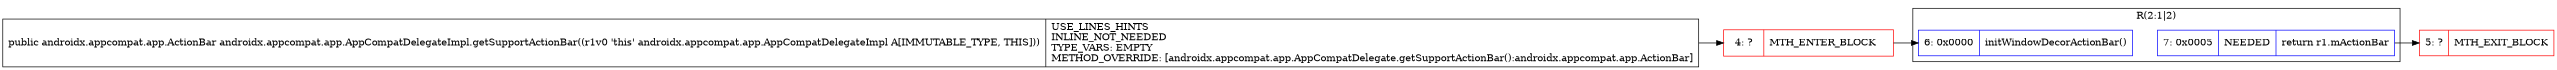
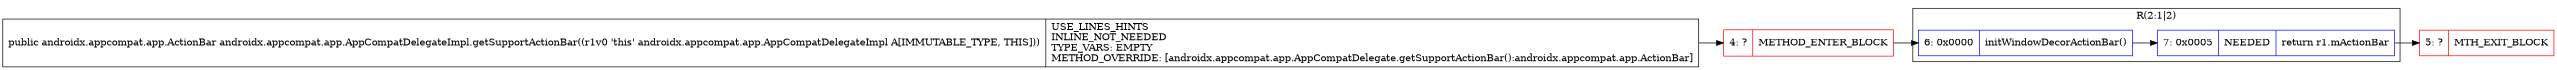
node "4: ?": text "MTH_ENTER_BLOCK" -> "METHOD_ENTER_BLOCK"
edge "6: 0x0000" -> "7: 0x0005": added
